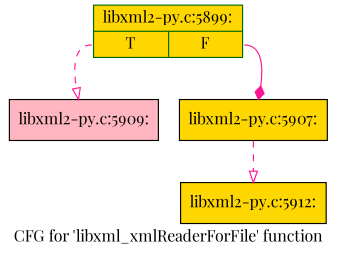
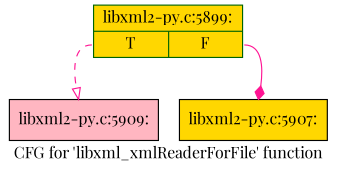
node "libxml2-py.c:5912:": removed
